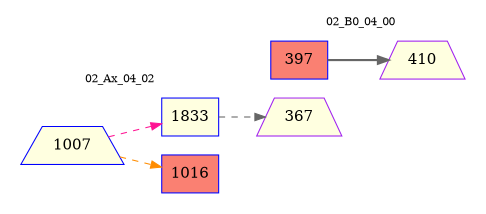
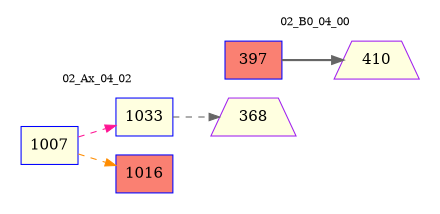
node "1833": label "1833" -> "1033"
node "367": label "367" -> "368"
node "1007": shape trapezium -> box
